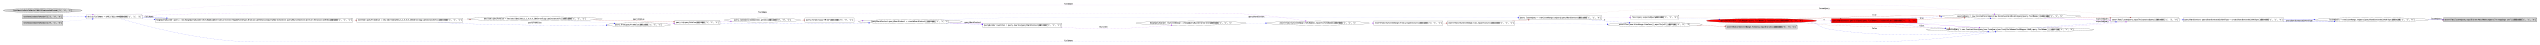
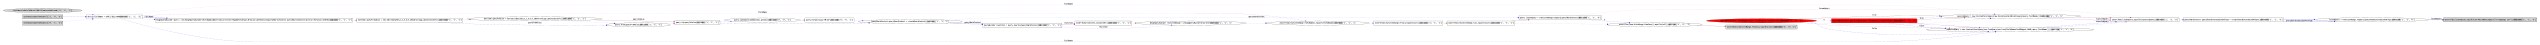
node "final Query expectedQuery@@@22@@@['1', '1', '0']": removed
node "assertThat(rewritten,instanceOf())@@@18@@@['1', '1', '1']": added
